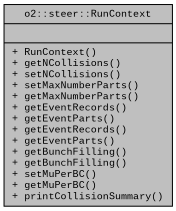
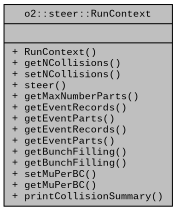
node "o2::steer::RunContext": text "+ setMaxNumberParts()" -> "+ steer()"
